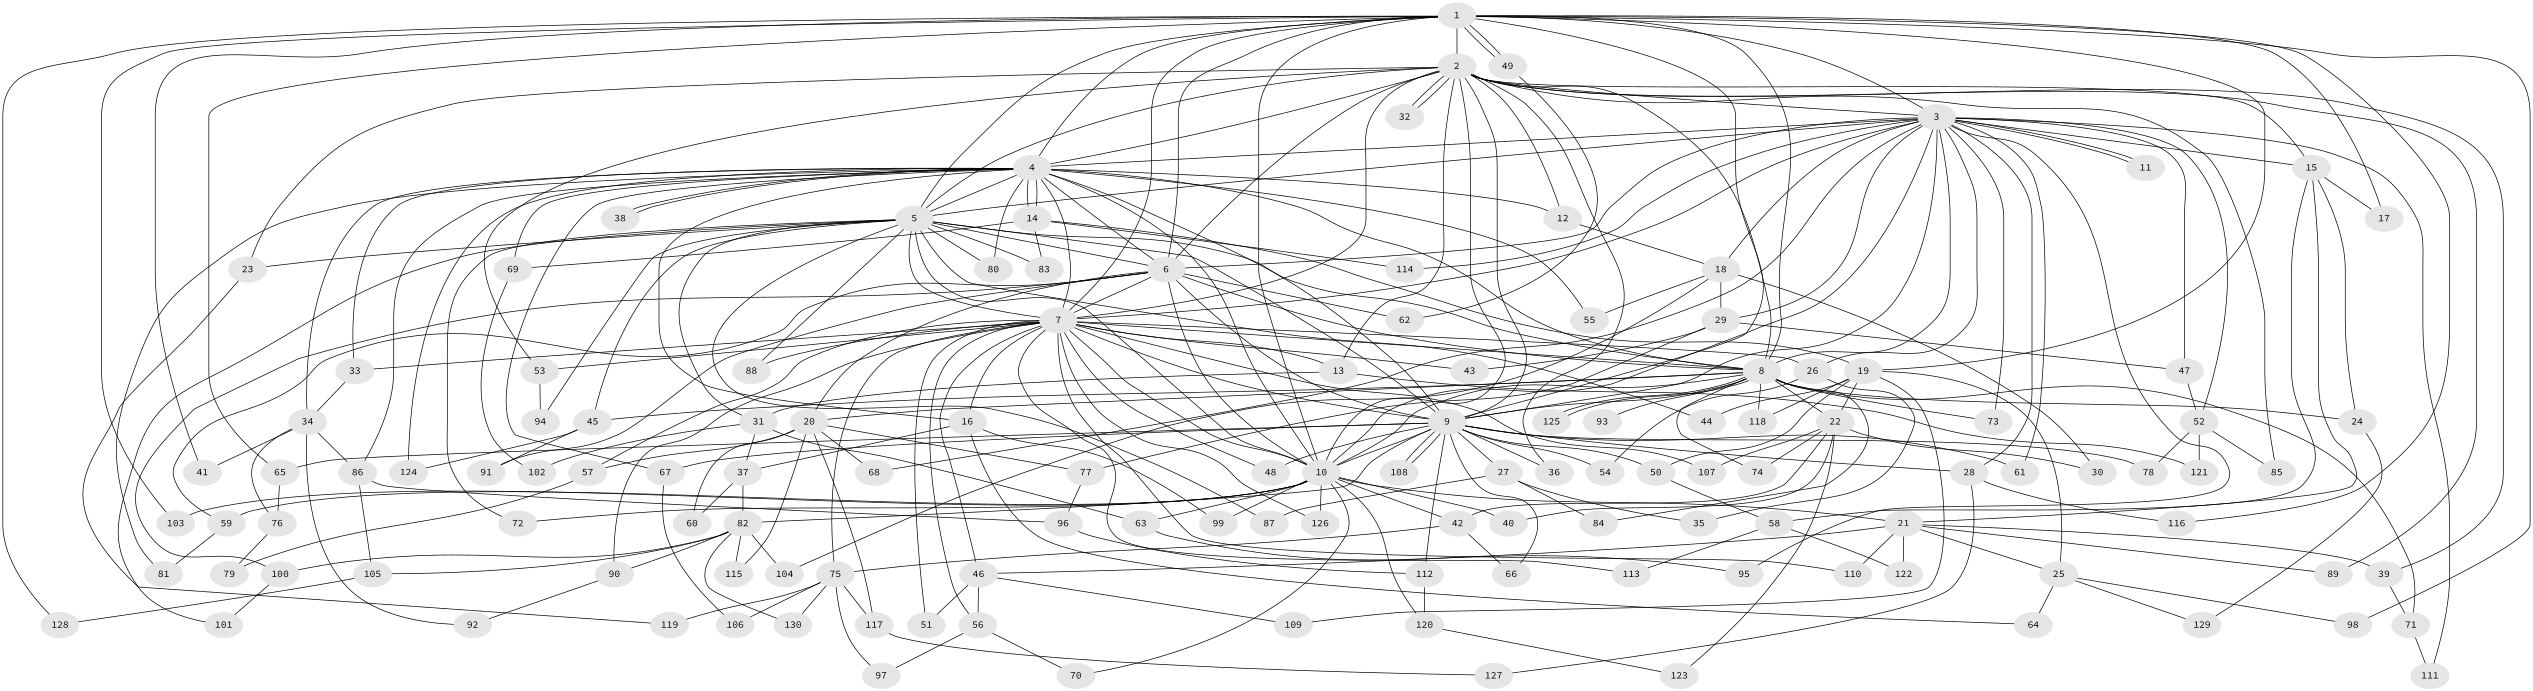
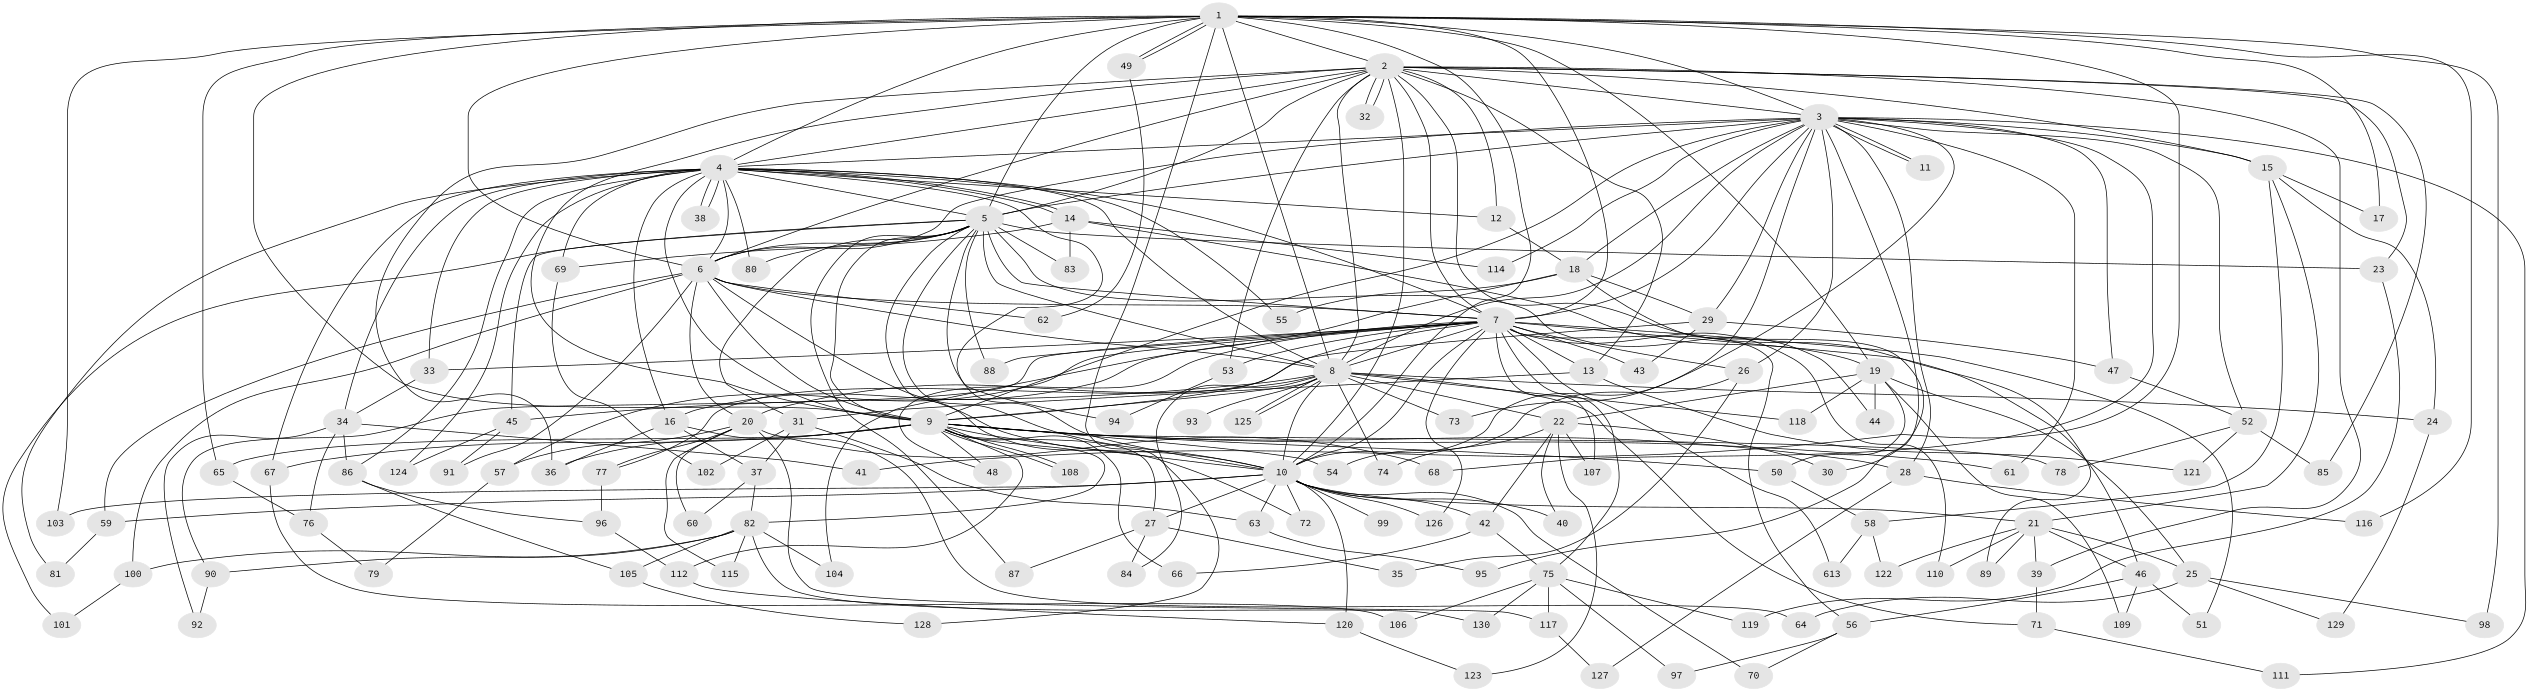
edge "16" -- "99": now "16" -- "36"
edge "10" -- "27": added
node "113": label "113" -> "613"
